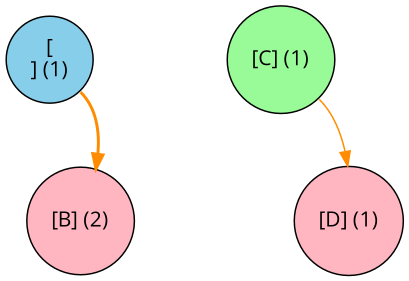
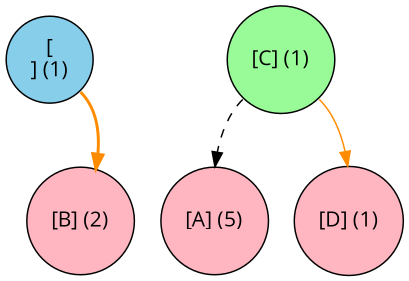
node "[A] (5)": added
